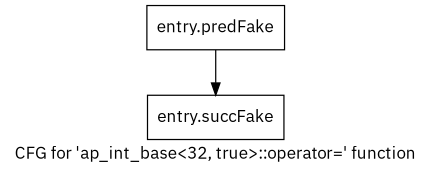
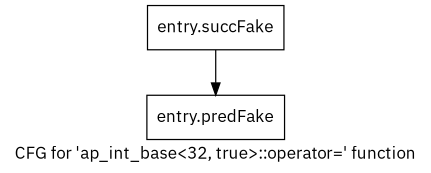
edge "entry.predFake" -> "entry.succFake": reversed
